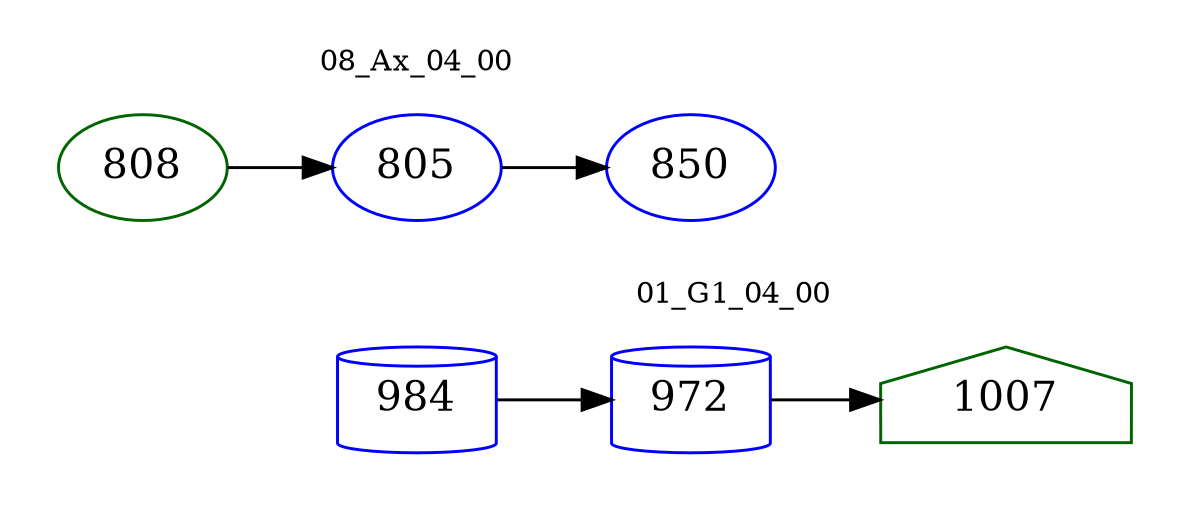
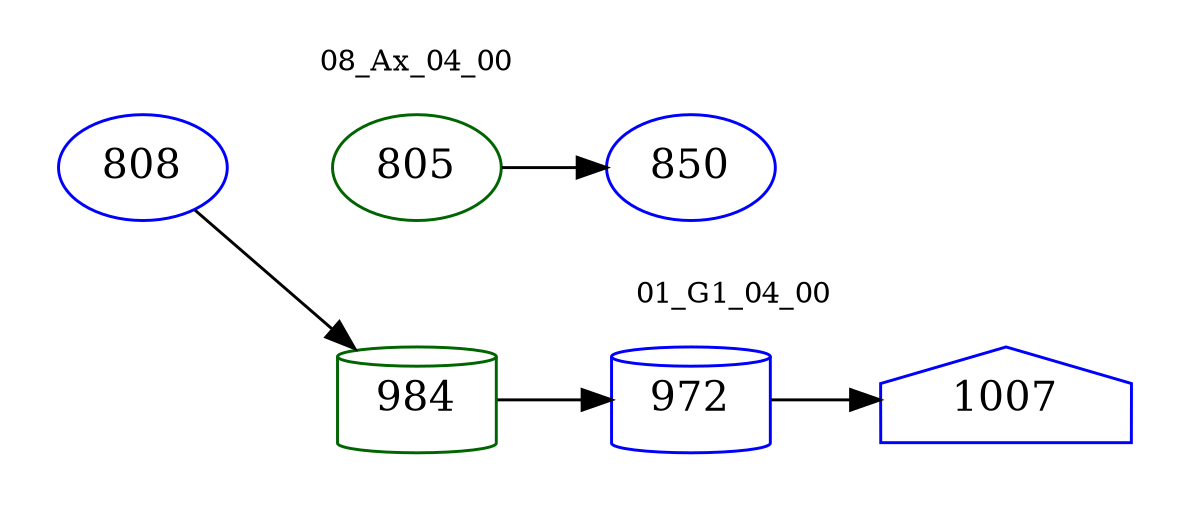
node "808": color darkgreen -> blue
edge "808" -> "805": now "808" -> "984"
node "805": color blue -> darkgreen
node "984": color blue -> darkgreen
node "1007": color darkgreen -> blue
